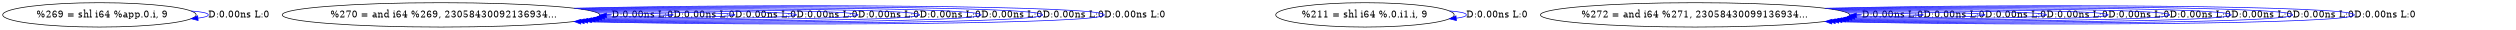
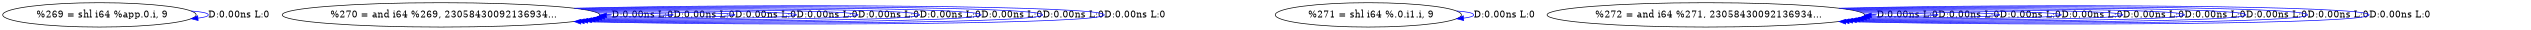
node "%211 = shl i64 %.0.i1.i, 9": label "%211 = shl i64 %.0.i1.i, 9" -> "%271 = shl i64 %.0.i1.i, 9"
node "%272 = and i64 %271, 23058430099136934...": label "%272 = and i64 %271, 23058430099136934..." -> "%272 = and i64 %271, 23058430092136934..."
